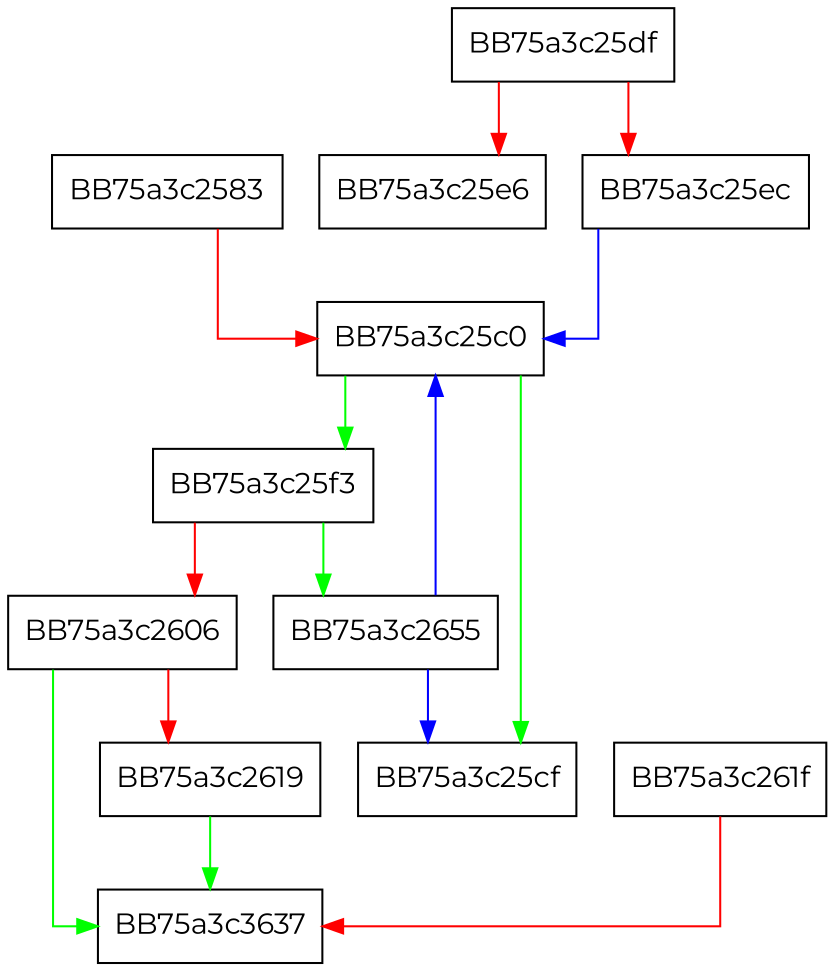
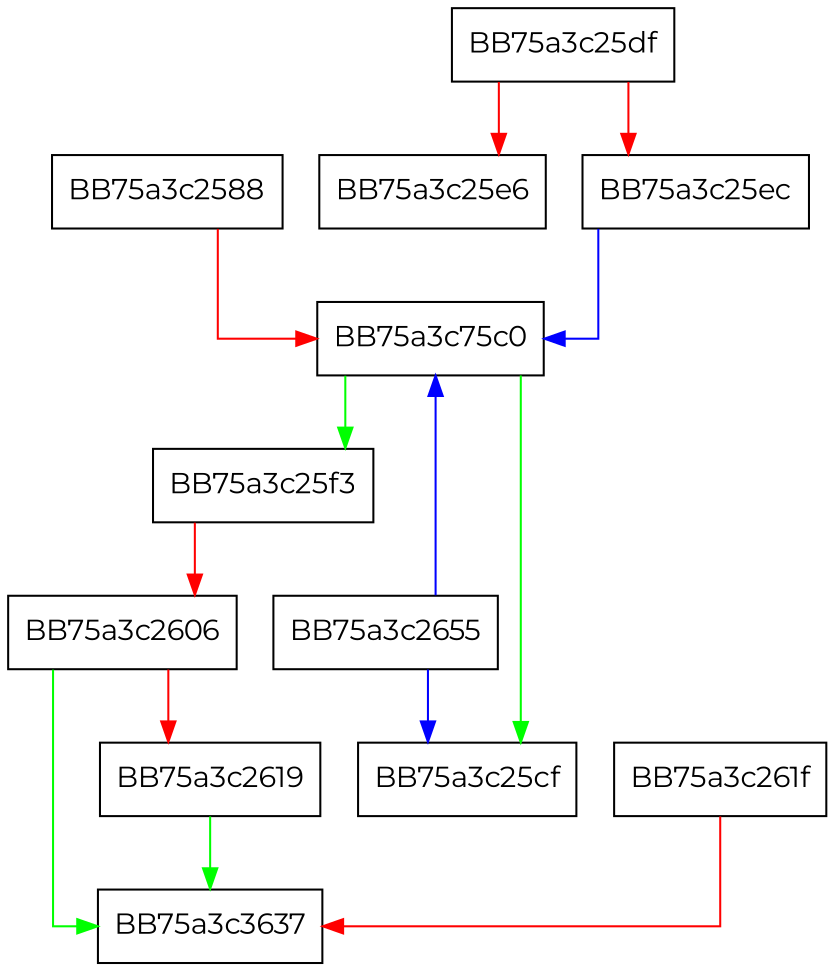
node "BB75a3c2583": label "BB75a3c2583" -> "BB75a3c2588"
node "BB75a3c25c0": label "BB75a3c25c0" -> "BB75a3c75c0"
edge "BB75a3c25f3" -> "BB75a3c2655": removed
